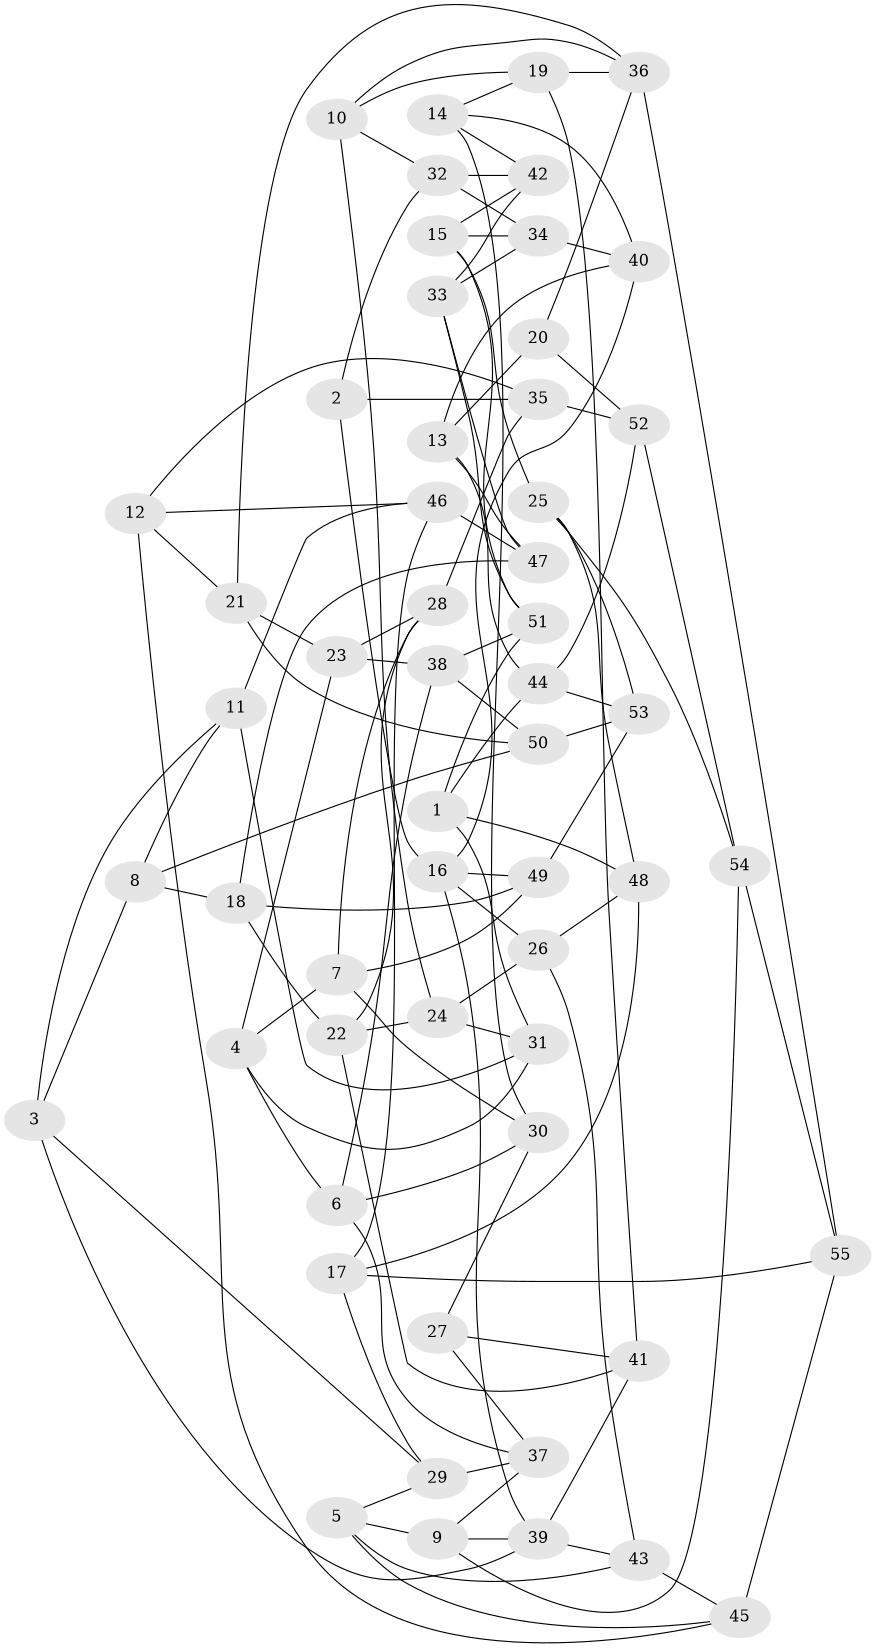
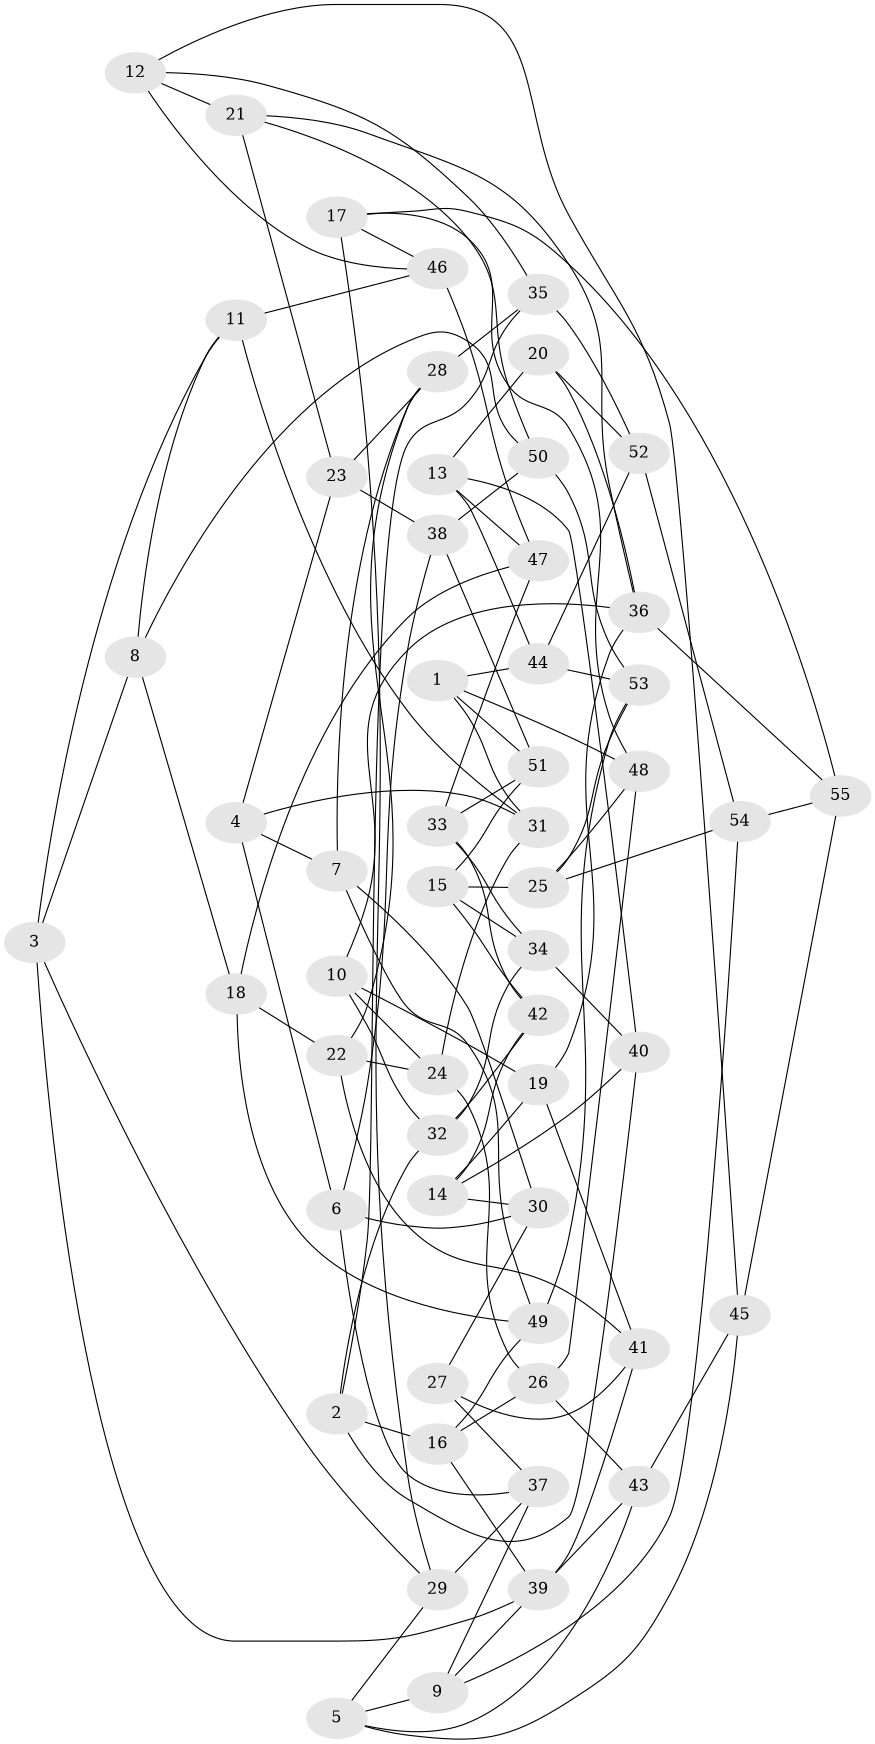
edge "40" -- "16": now "40" -- "2"
